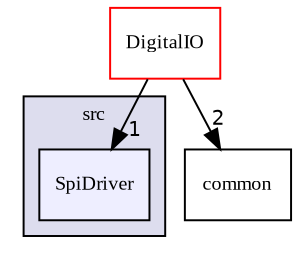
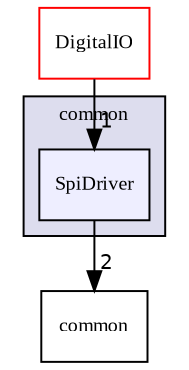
edge "DigitalIO" -> "common": now "SpiDriver" -> "common"
cluster "src": label "src" -> "common"
